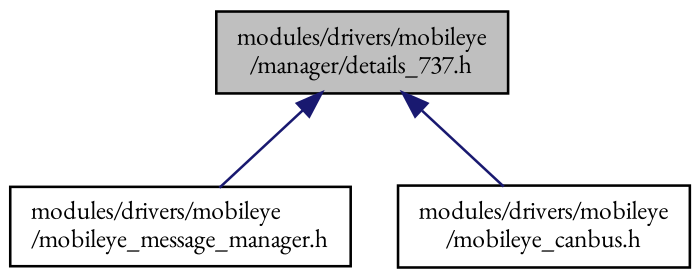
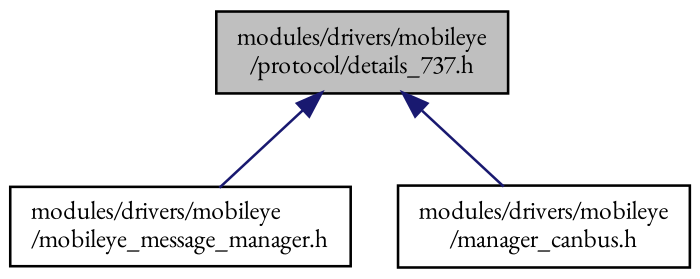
node "modules/drivers/mobileye /manager/details_737.h": label "modules/drivers/mobileye /manager/details_737.h" -> "modules/drivers/mobileye /protocol/details_737.h"
node "modules/drivers/mobileye /mobileye_canbus.h": label "modules/drivers/mobileye /mobileye_canbus.h" -> "modules/drivers/mobileye /manager_canbus.h"
